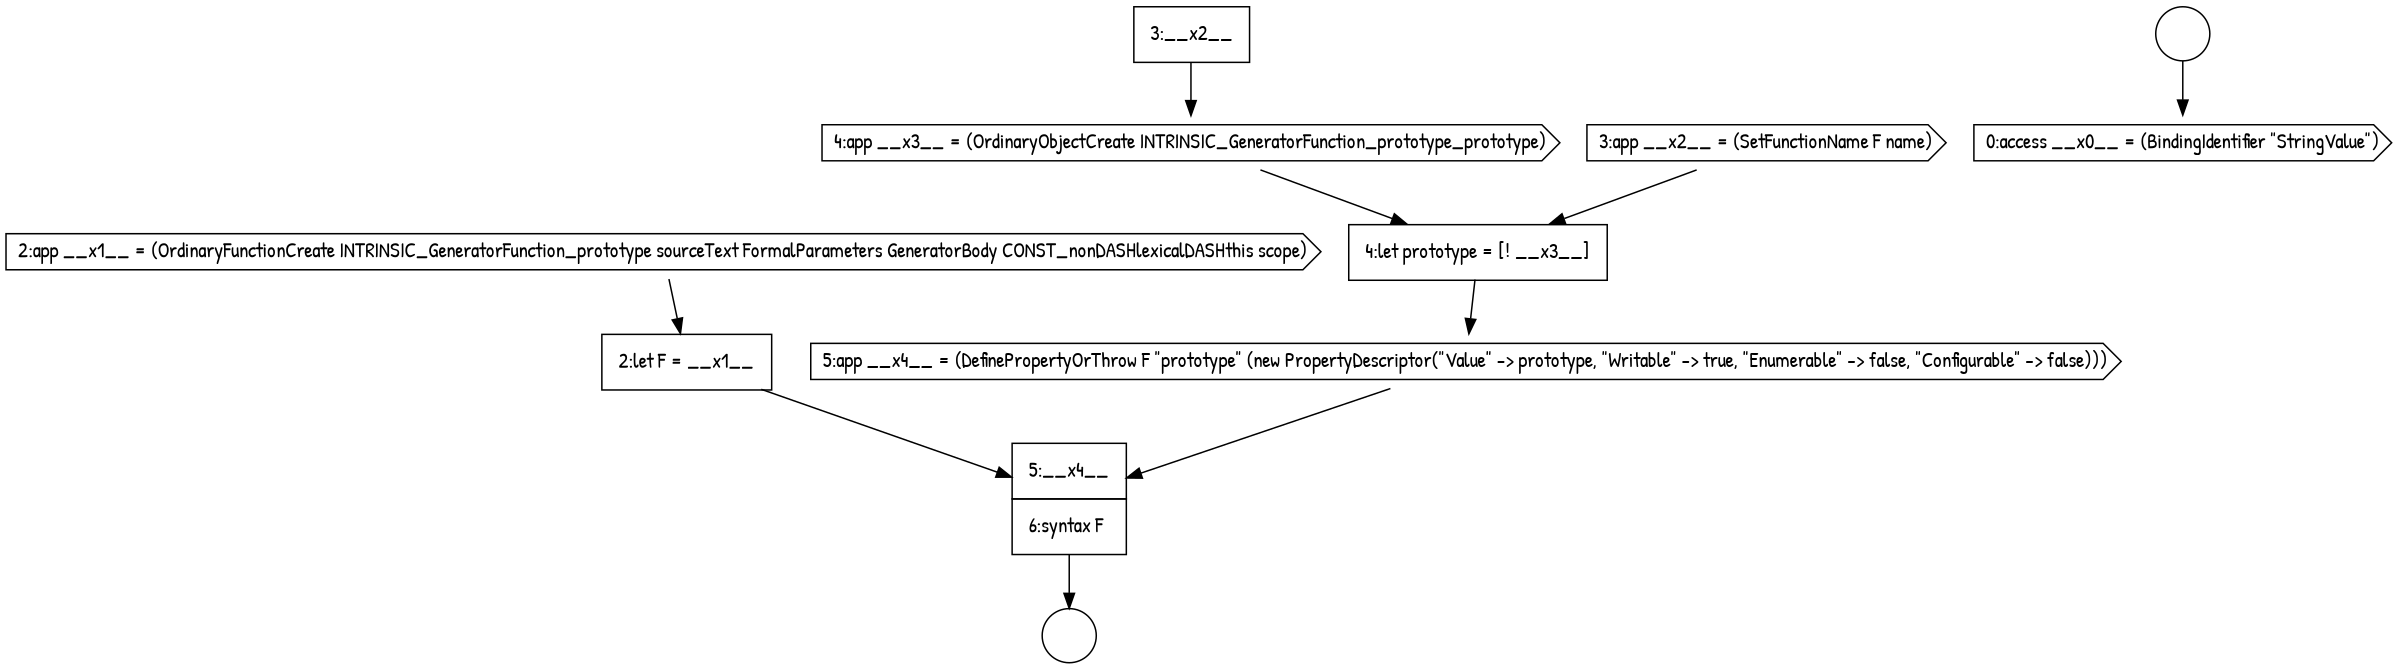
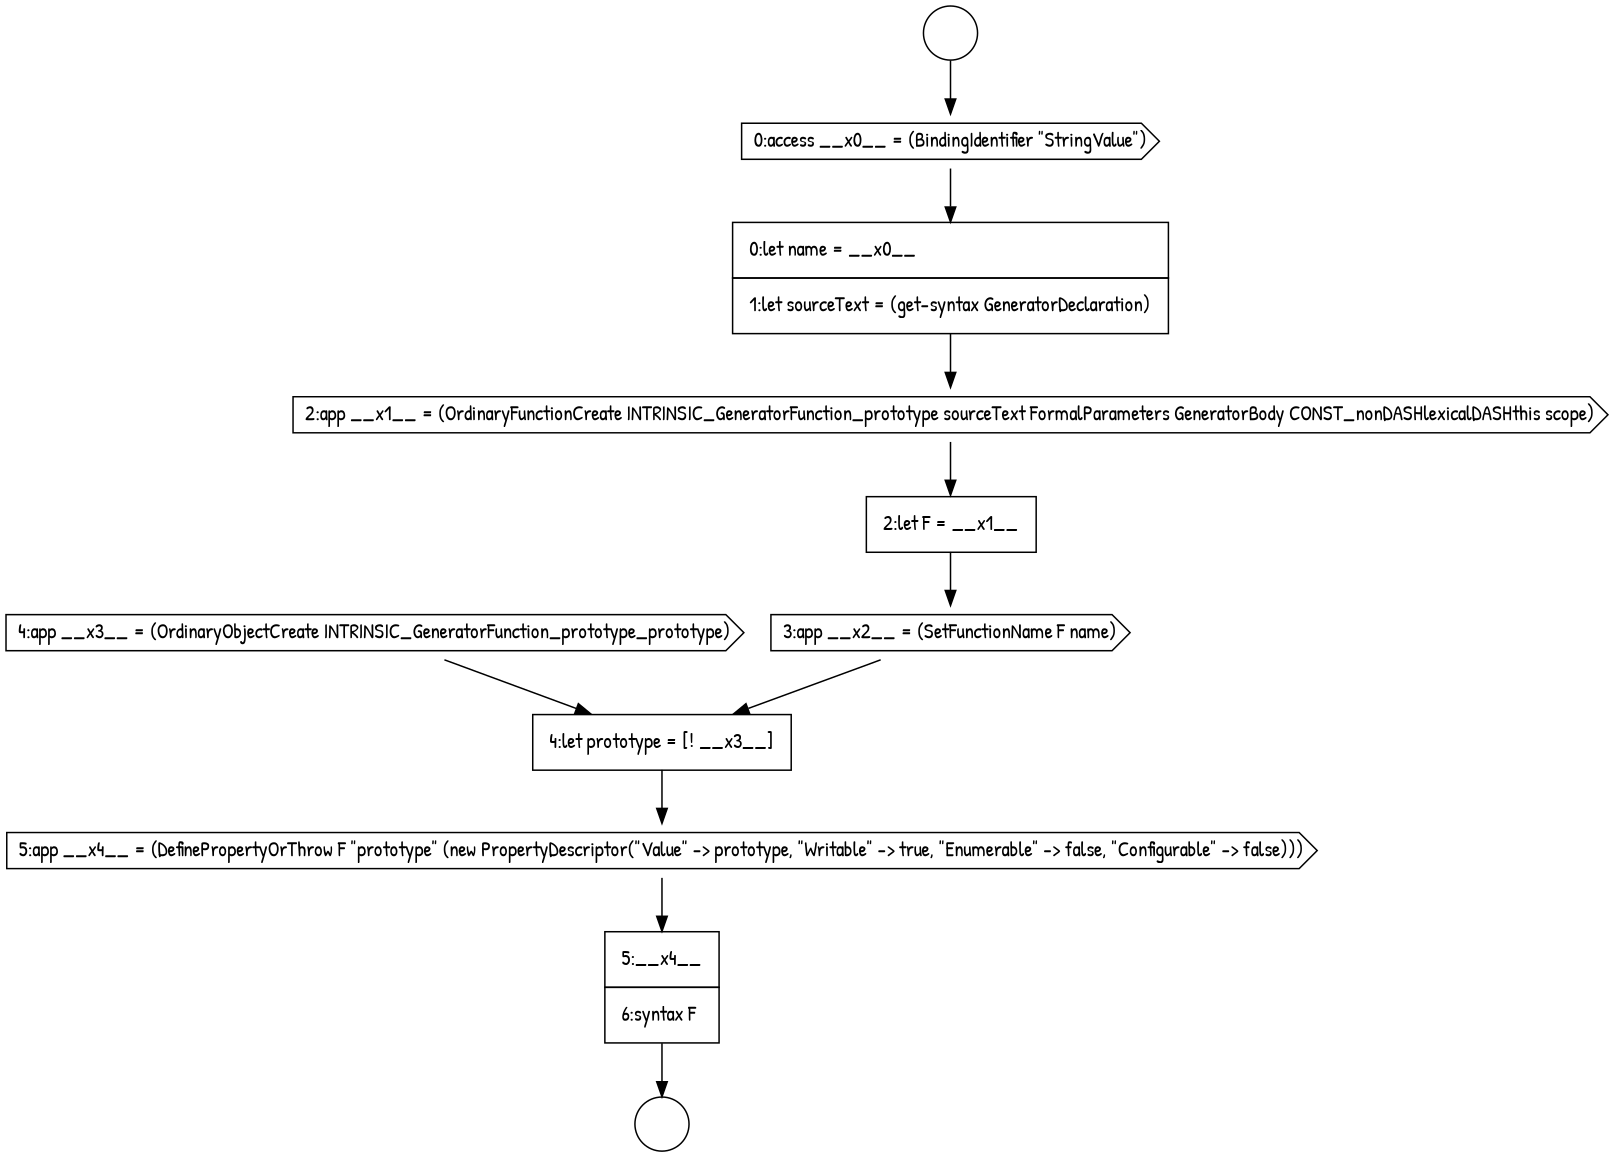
node "3:__x2__": removed
node "0:let name = __x0__": added
edge "2:let F = __x1__" -> "5:__x4__": now "2:let F = __x1__" -> "3:app __x2__ = (SetFunctionName F name)"
